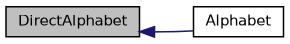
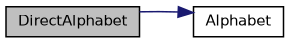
edge "Alphabet" -> "DirectAlphabet": reversed
